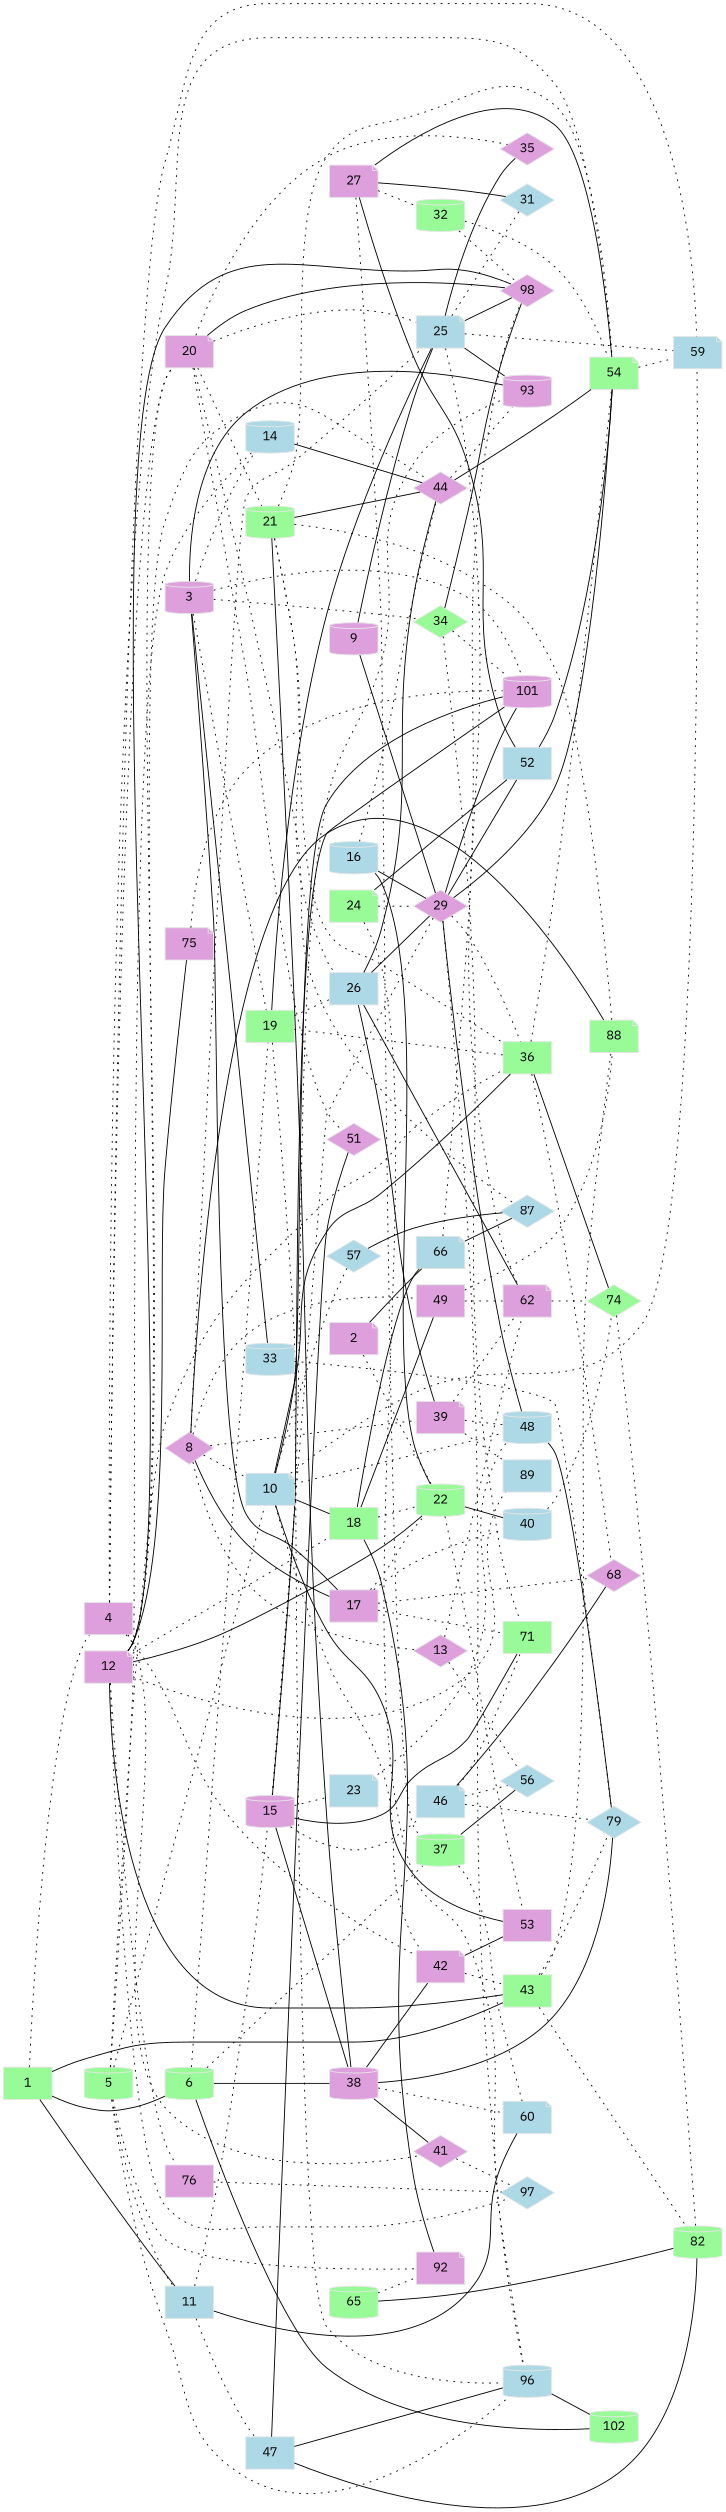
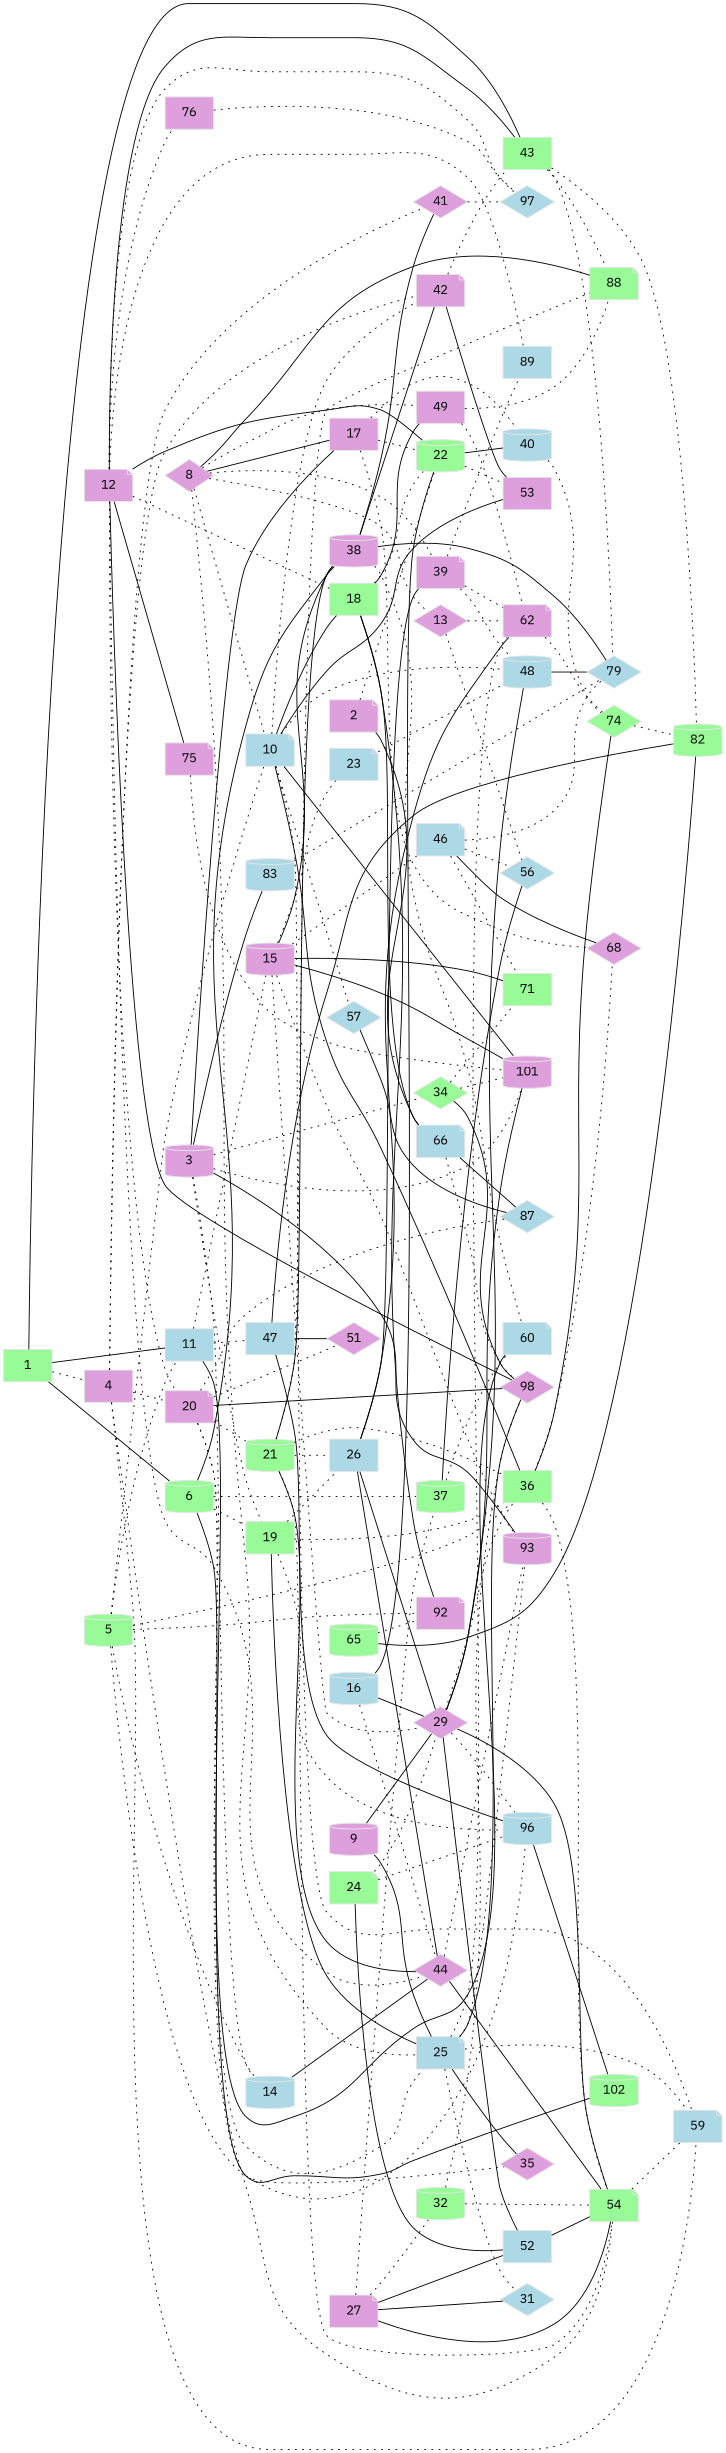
edge "25" -- "93": style solid -> dotted
node "33": label "33" -> "83"
edge "17" -- "71": removed
